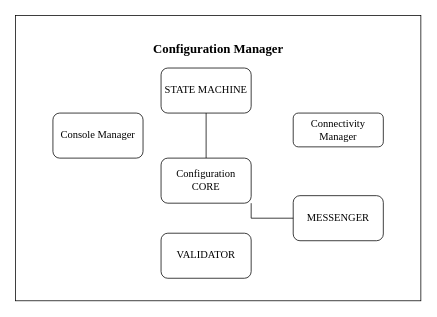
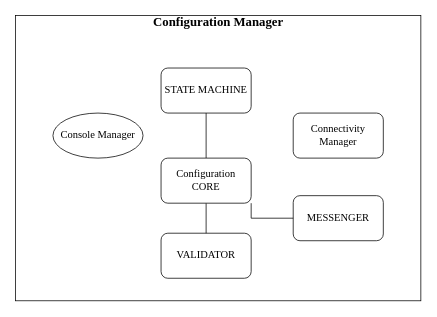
node "Configuration Manager": moved (218, 49) -> (218, 23)
node "Connectivity Manager": size 90x34 -> 90x45
node "Console Manager": shape rounded rectangle -> ellipse
edge "Configuration CORE" -- "VALIDATOR": added
